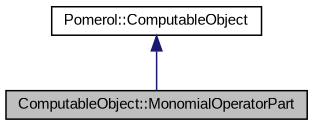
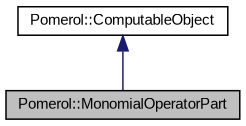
node "ComputableObject::MonomialOperatorPart": label "ComputableObject::MonomialOperatorPart" -> "Pomerol::MonomialOperatorPart"
